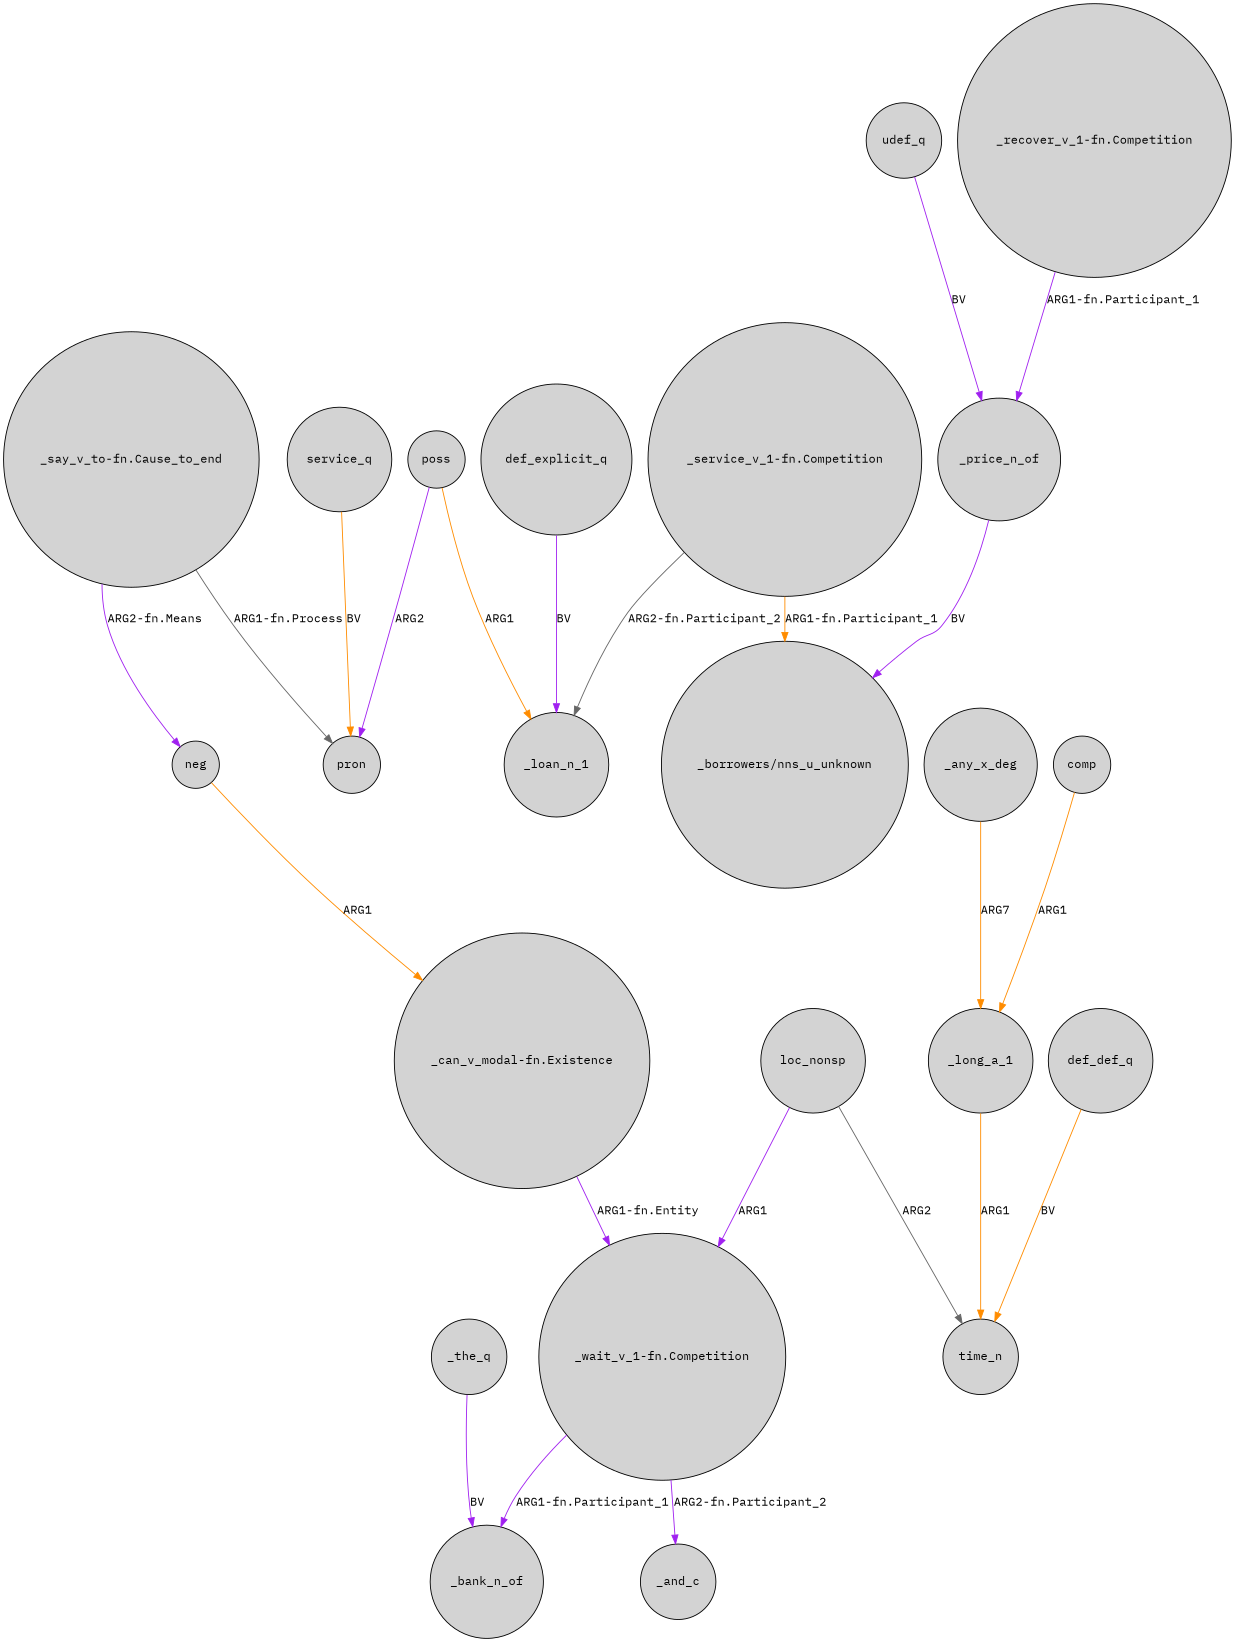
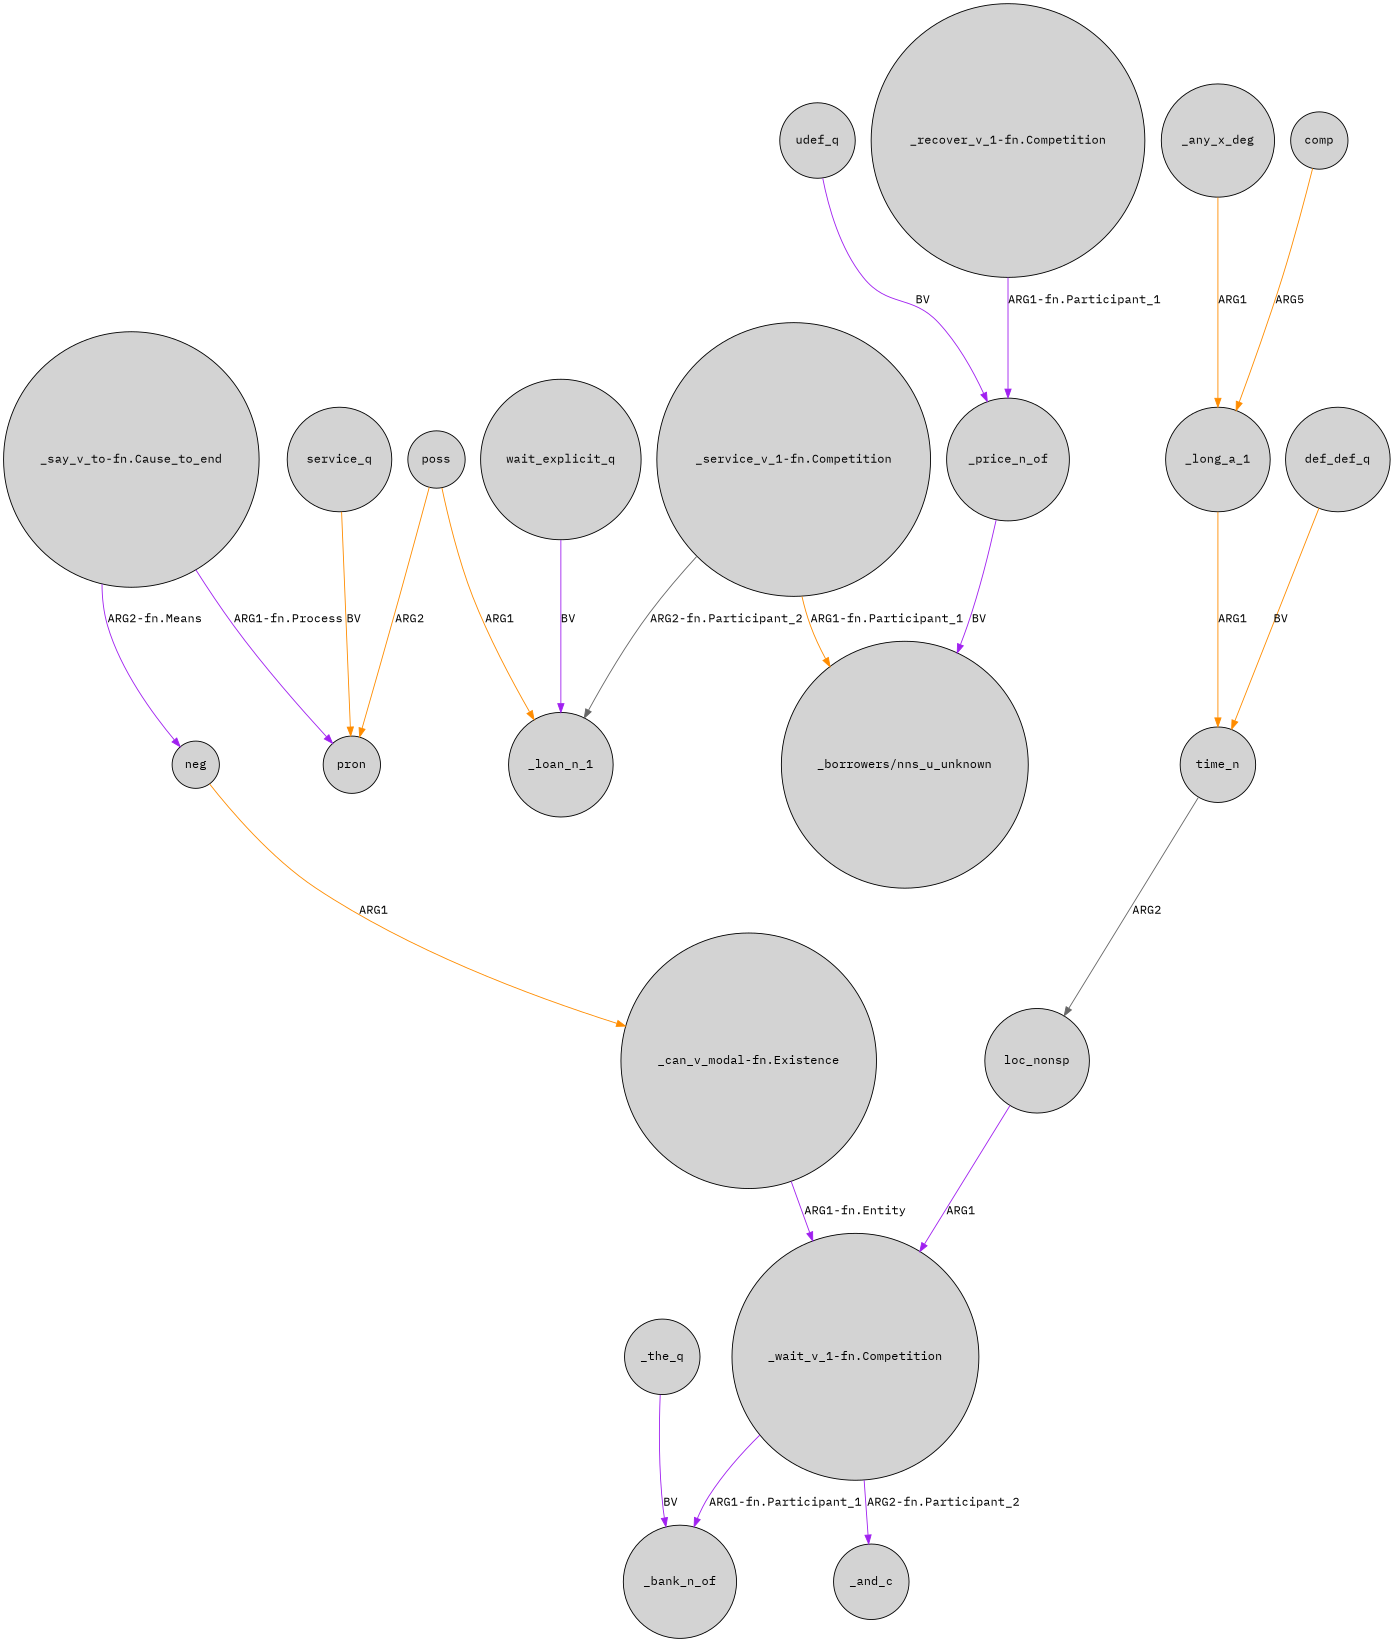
node "def_explicit_q": label "def_explicit_q" -> "wait_explicit_q"
edge "poss" -> "pron": color purple -> darkorange
edge "_say_v_to-fn.Cause_to_end" -> "pron": color gray40 -> purple
edge "_any_x_deg" -> "_long_a_1": label "ARG7" -> "ARG1"
edge "comp" -> "_long_a_1": label "ARG1" -> "ARG5"
edge "loc_nonsp" -> "time_n": reversed
